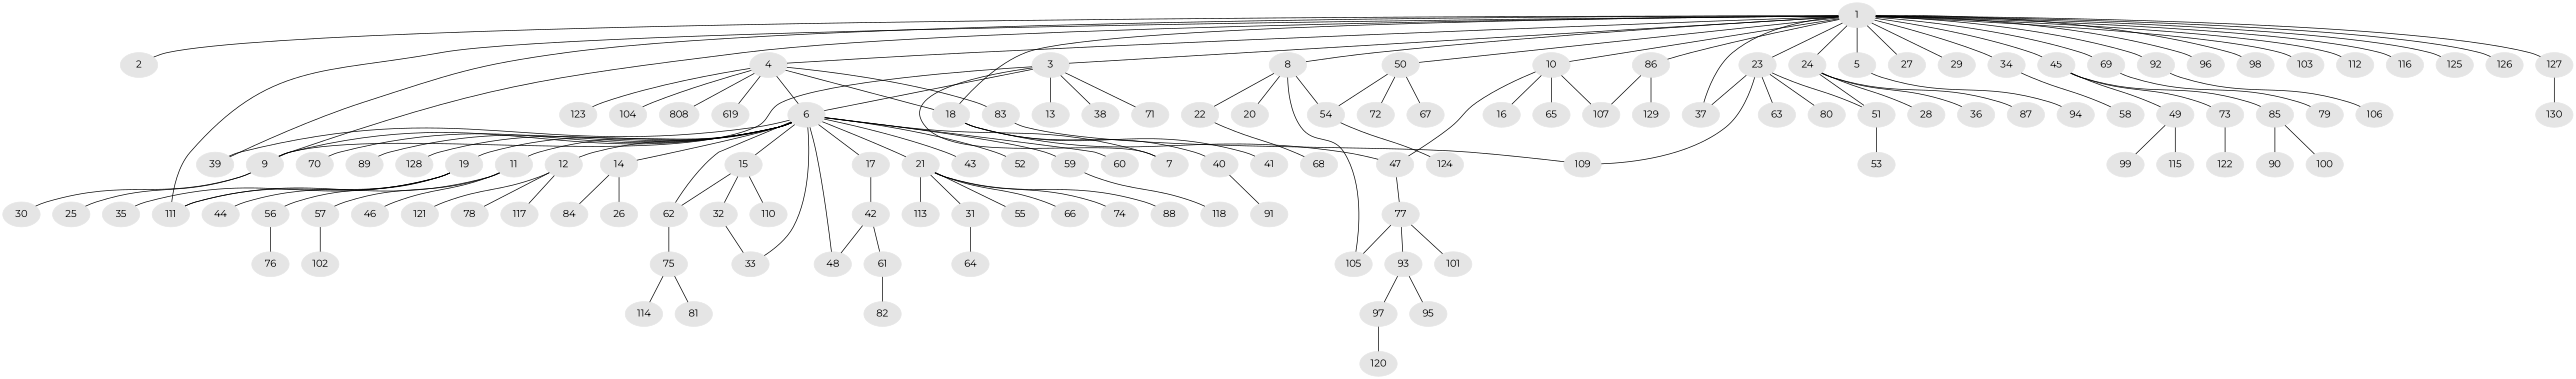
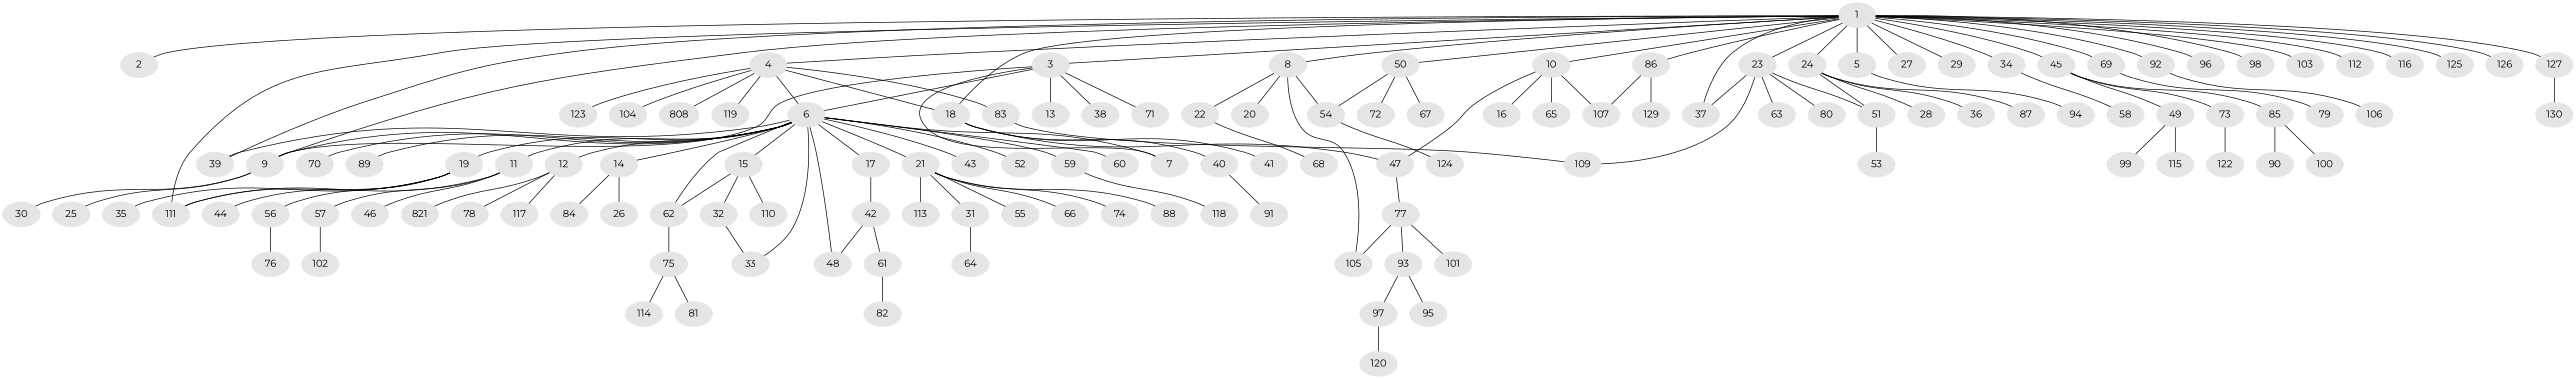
node "619": label "619" -> "119"
node "128": removed
node "121": label "121" -> "821"
